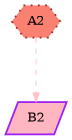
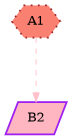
node "A2": label "A2" -> "A1"
